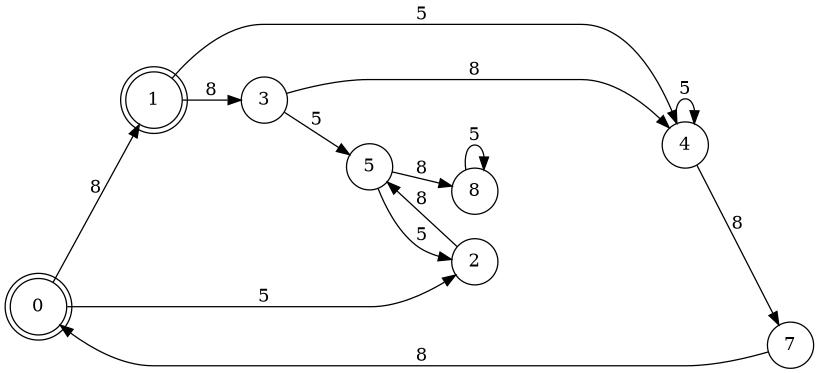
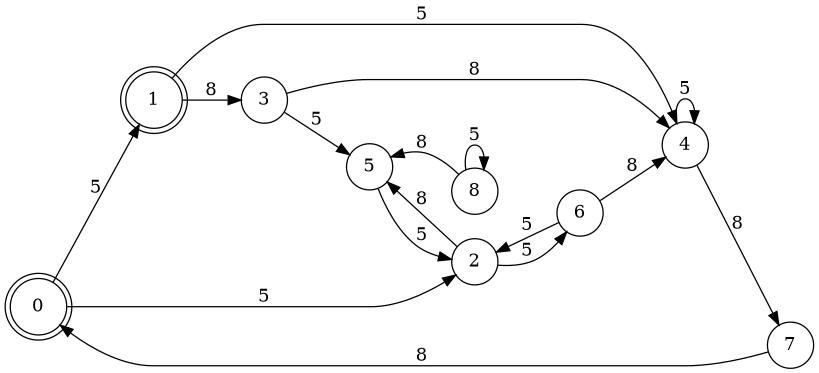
edge "5" -> "8": reversed
edge "0" -> "1": label "8" -> "5"
node "6": added
